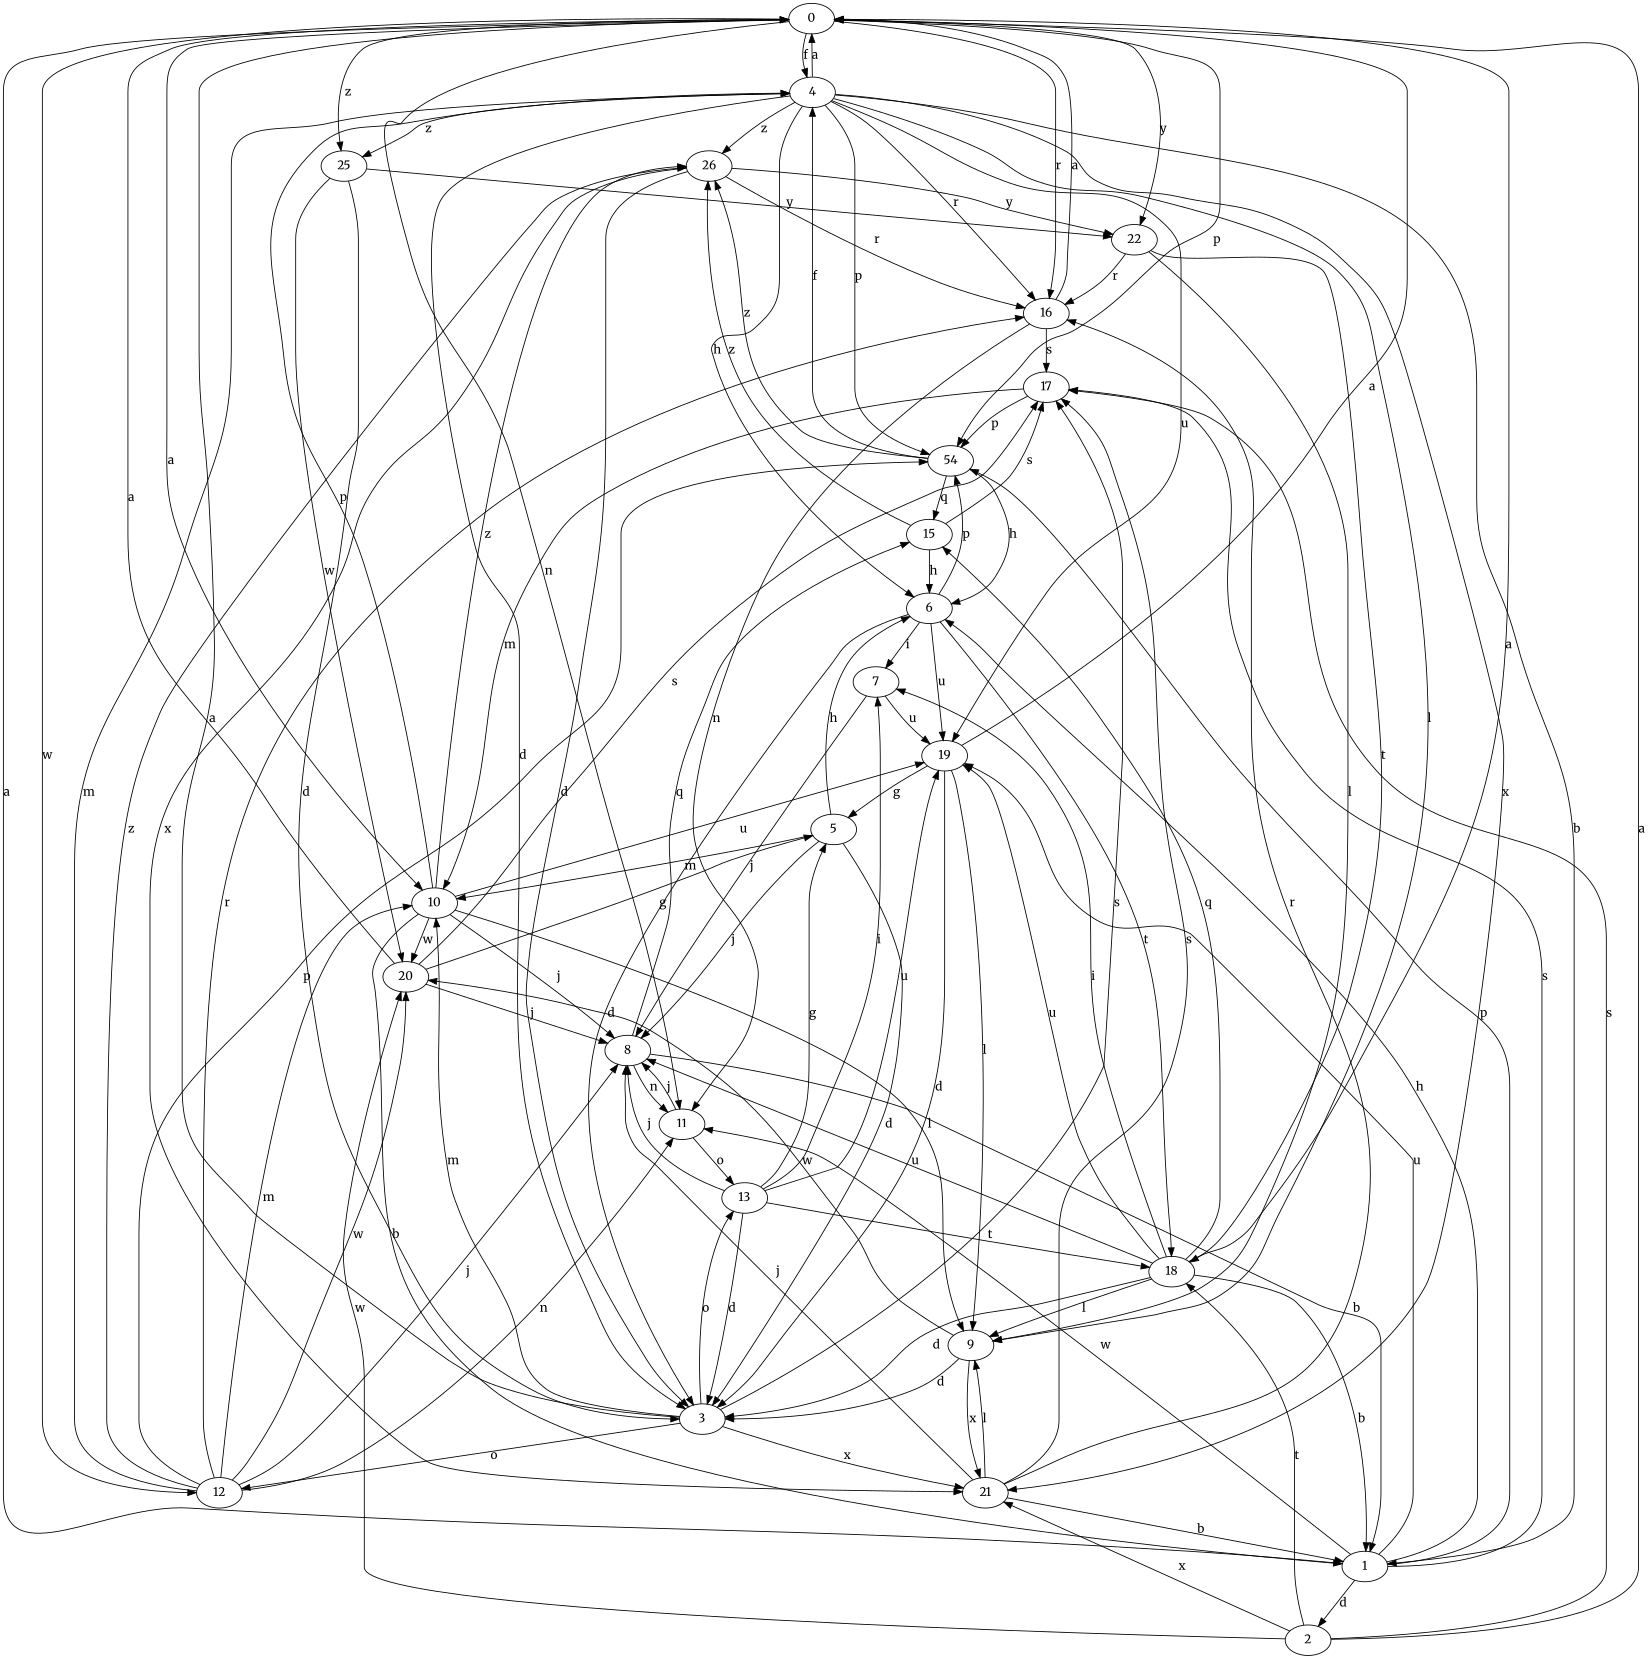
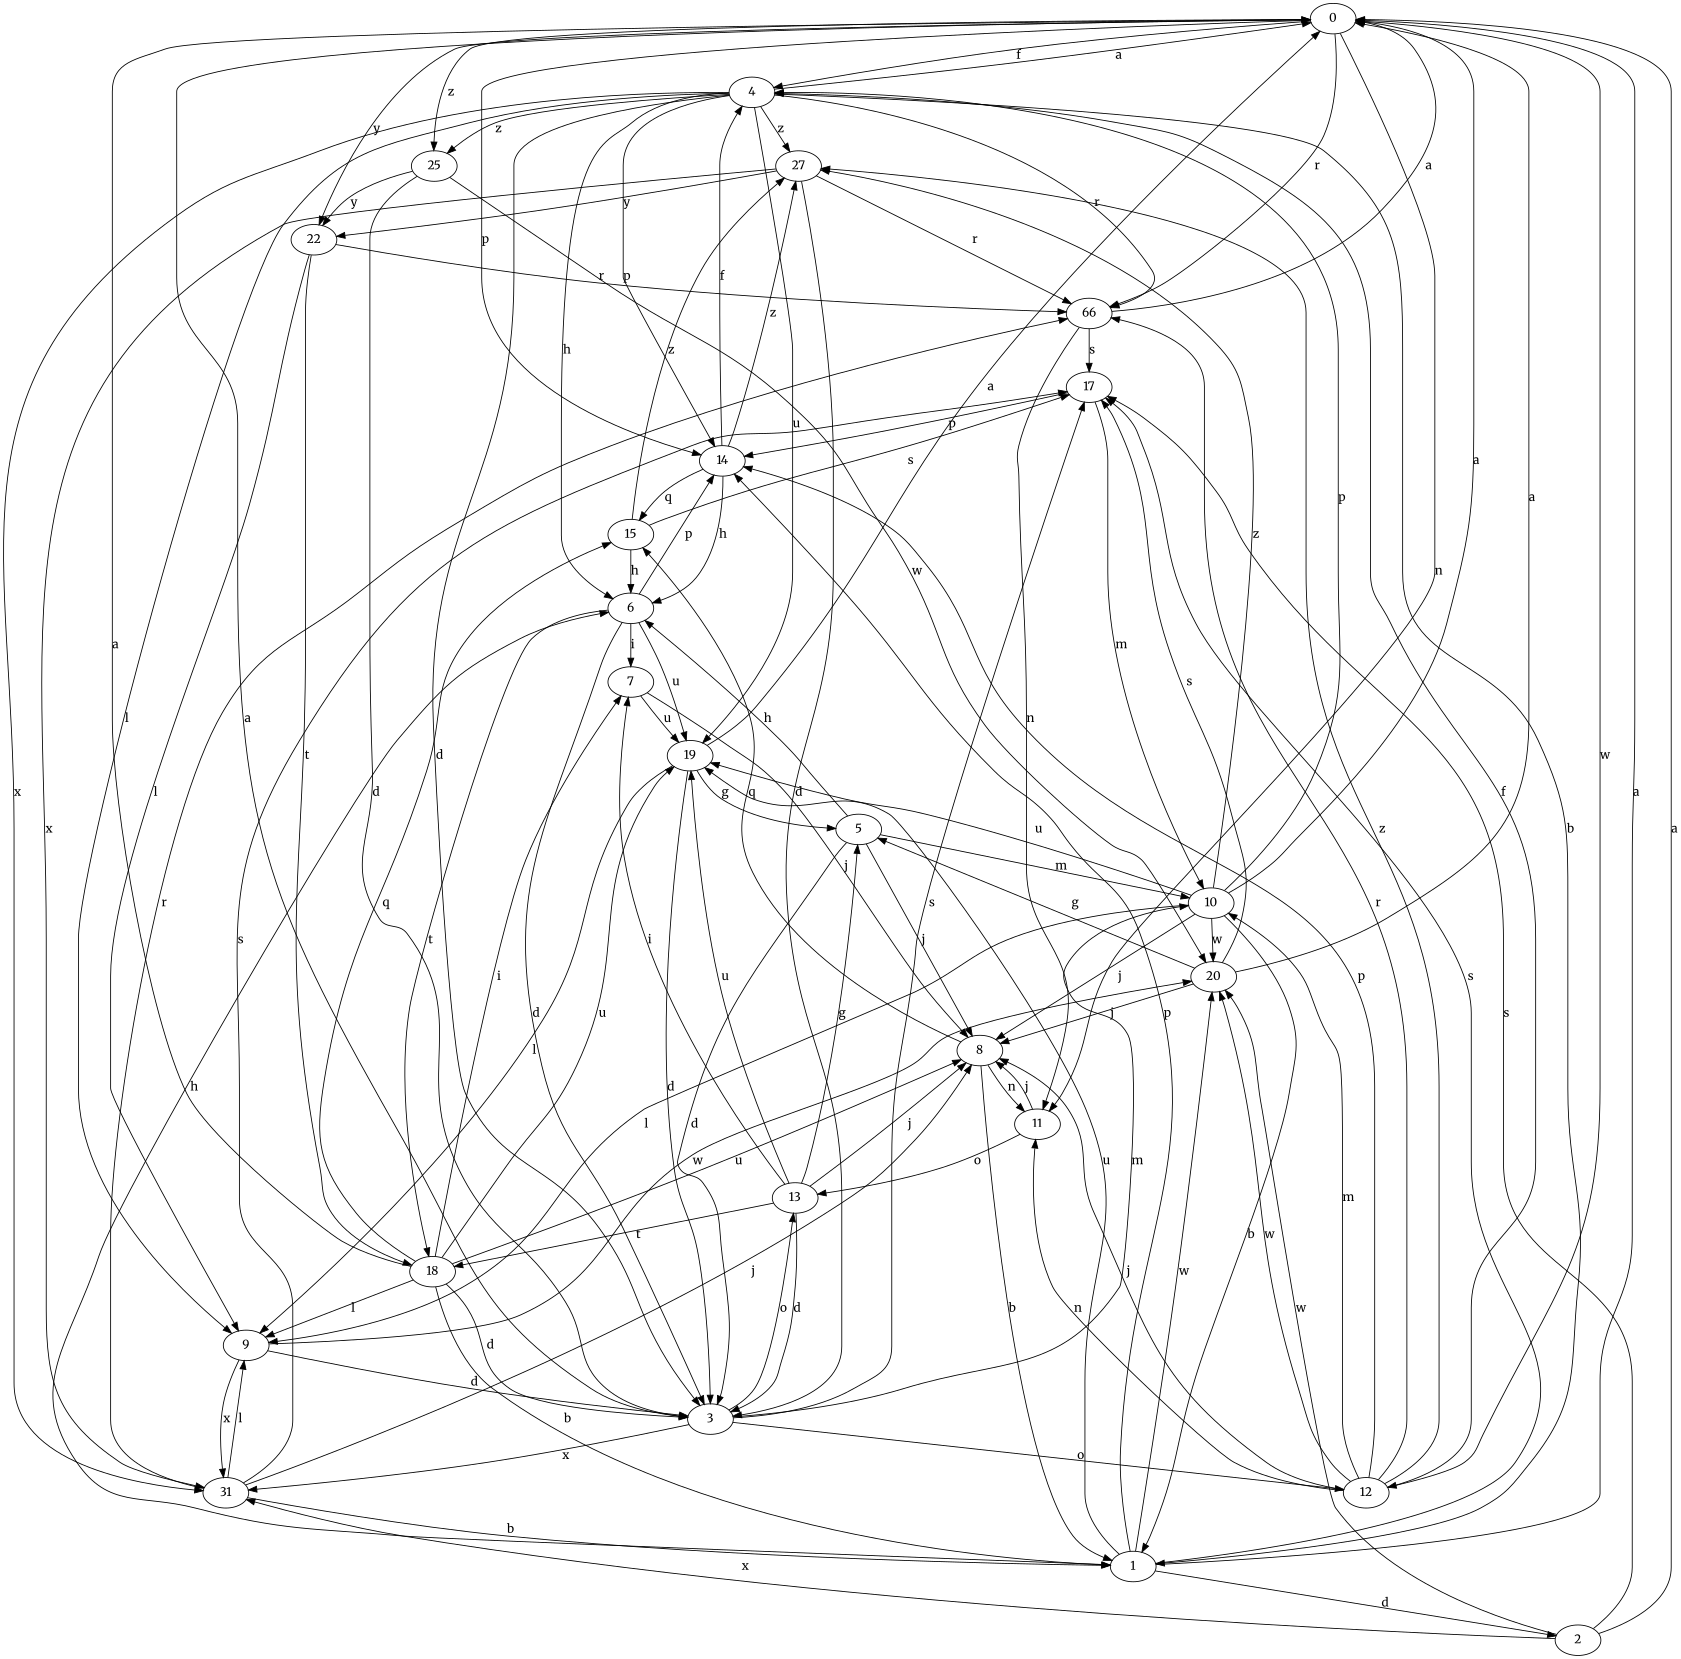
node "26": label "26" -> "27"
edge "0" -> "10": reversed
node "16": label "16" -> "66"
node "54": label "54" -> "14"
edge "12" -> "4": label "m" -> "f"
edge "1" -> "11": now "1" -> "20"
edge "2" -> "18": removed, label "t"
node "21": label "21" -> "31"
